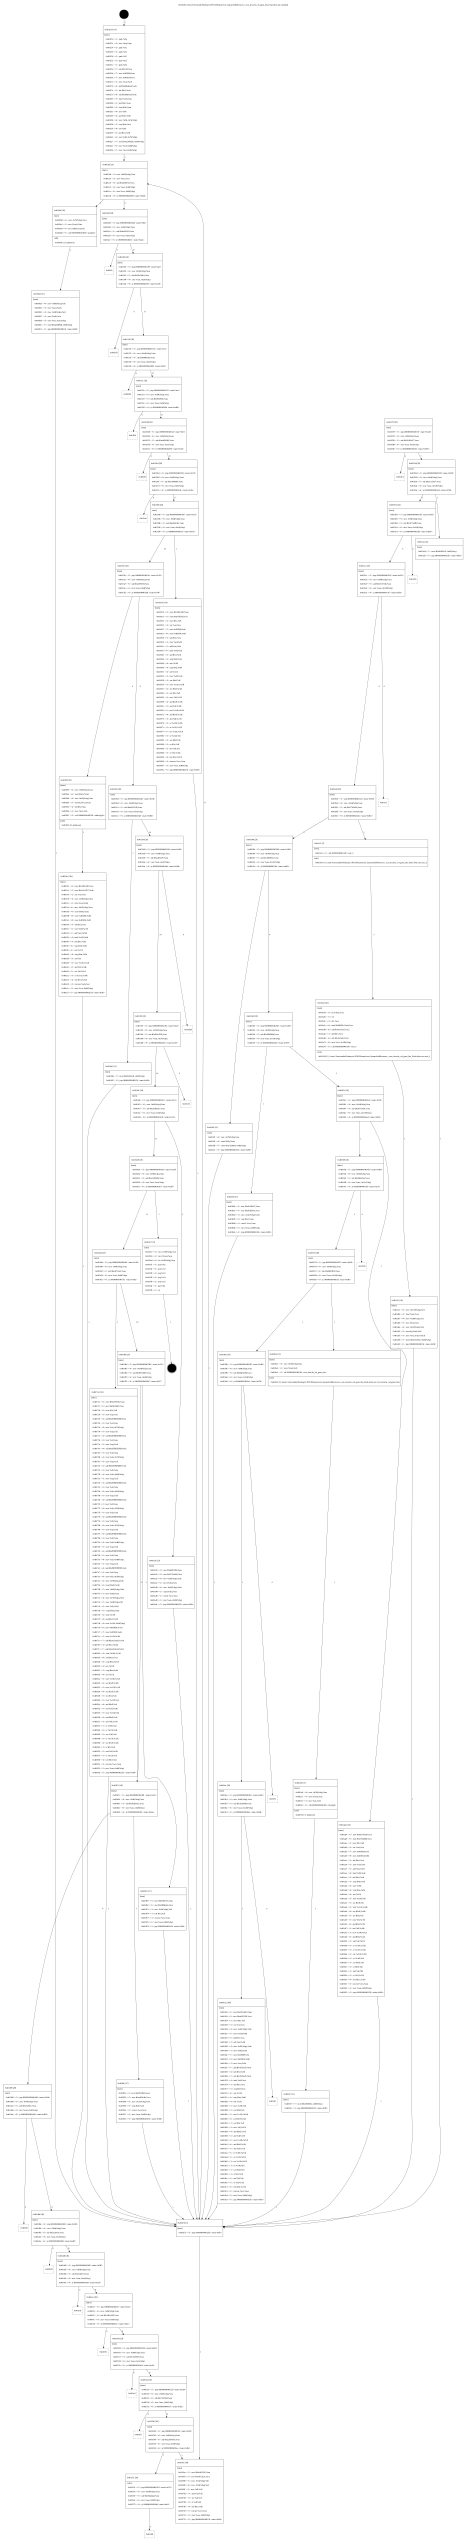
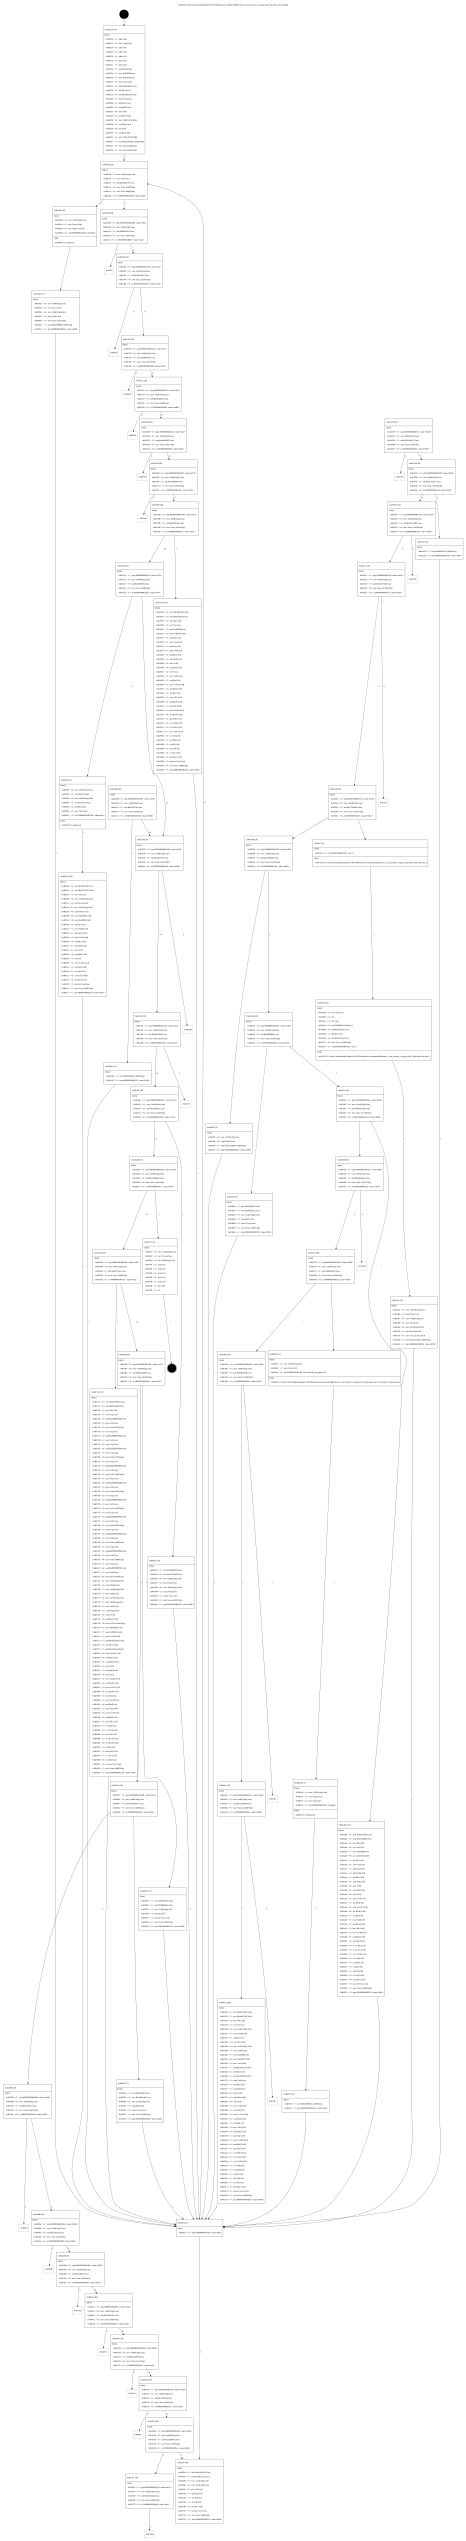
edge "0x40139c [28]" -> "0x4013b8 [28]": now "0x40139c [28]" -> "0x4013d4 [28]"
